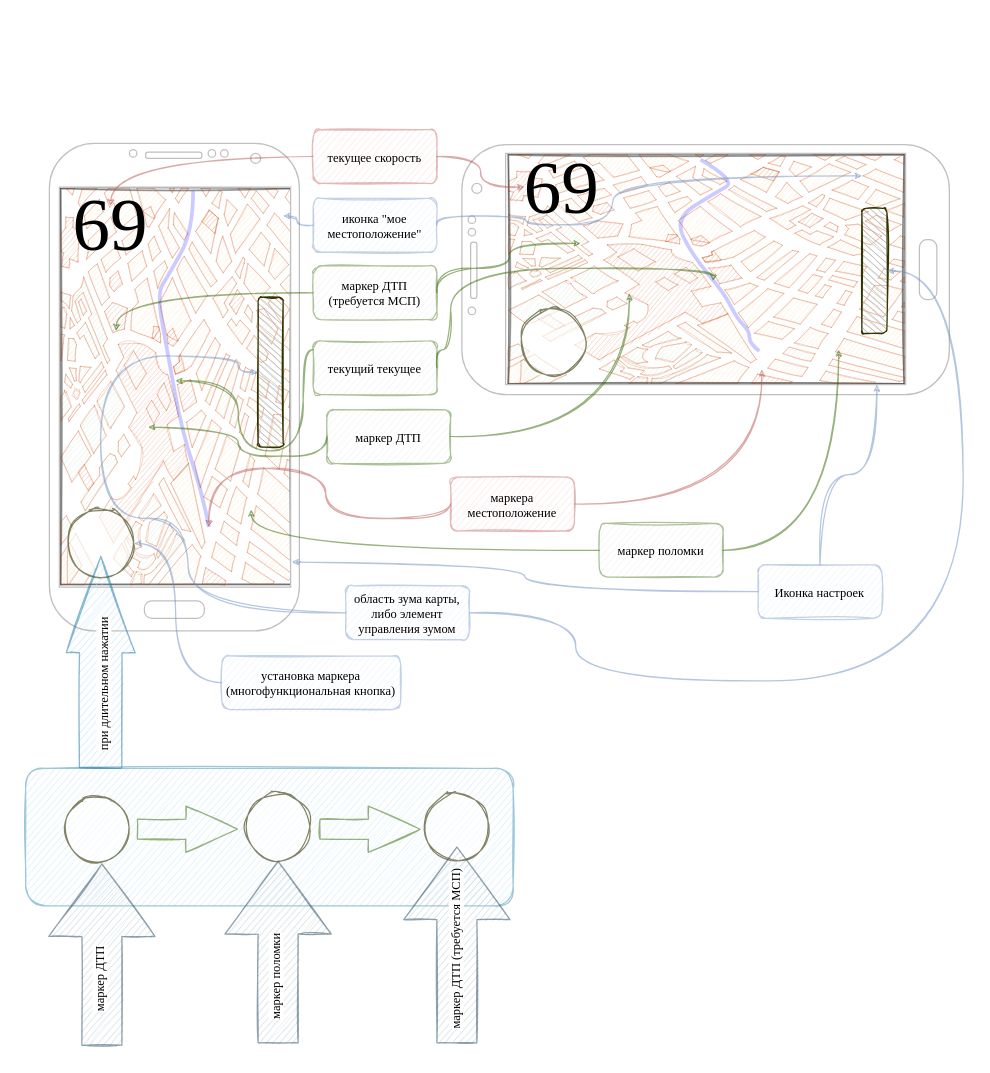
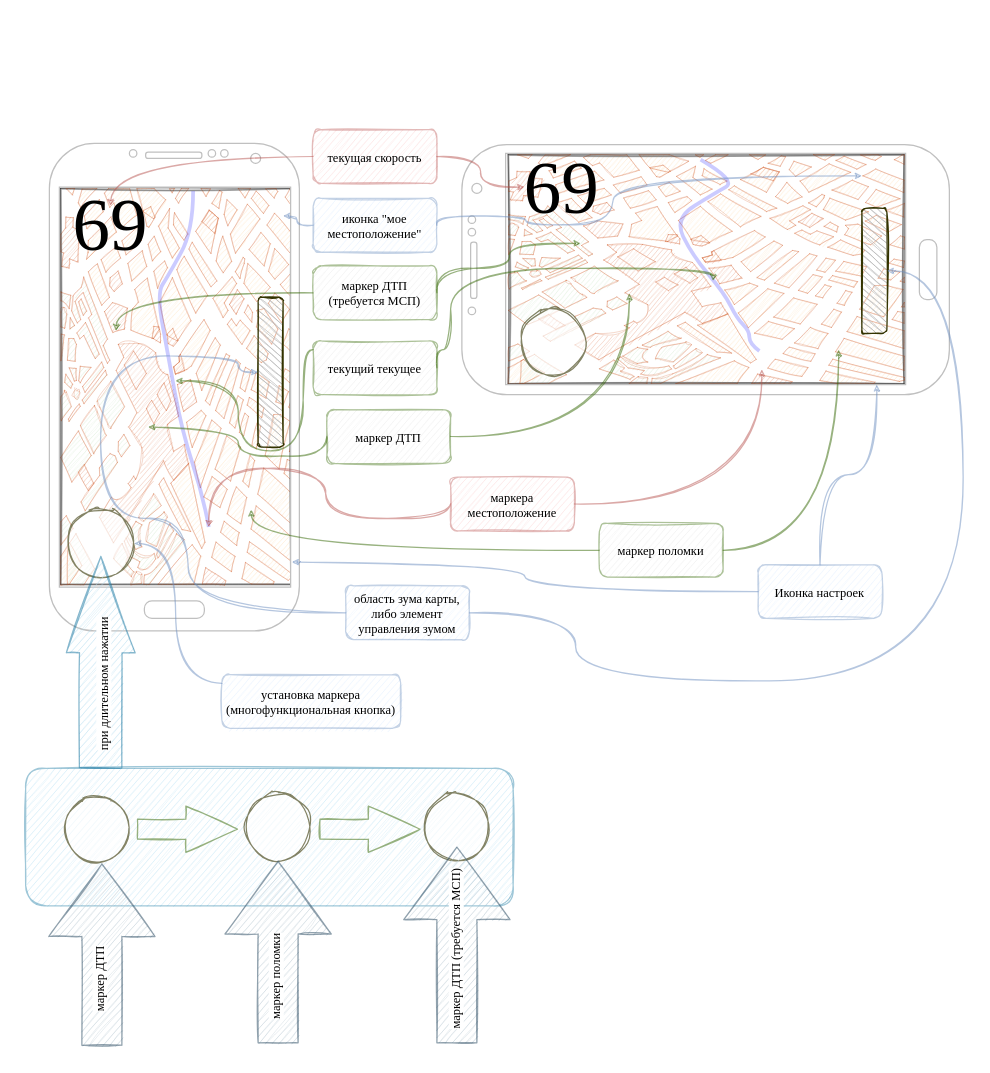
node "текущее скорость": label "текущее скорость" -> "текущая скорость"
node "установка маркера (многофункциональная кнопка)": moved (311, 683) -> (311, 701)
